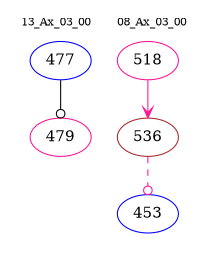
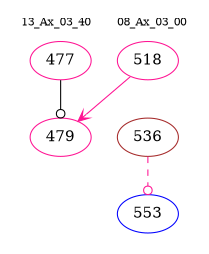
cluster "13_Ax_03_00": label "13_Ax_03_00" -> "13_Ax_03_40"
node "477": color blue -> deeppink
edge "518" -> "536": now "518" -> "479"
node "453": label "453" -> "553"
